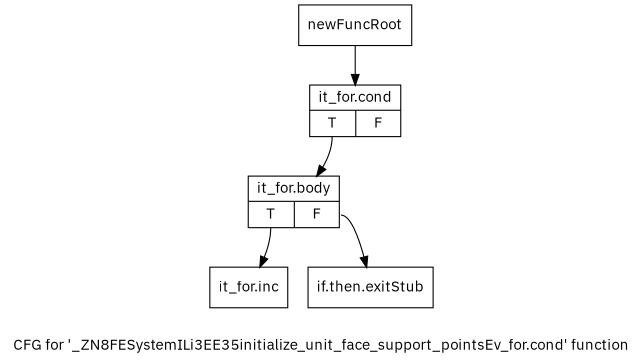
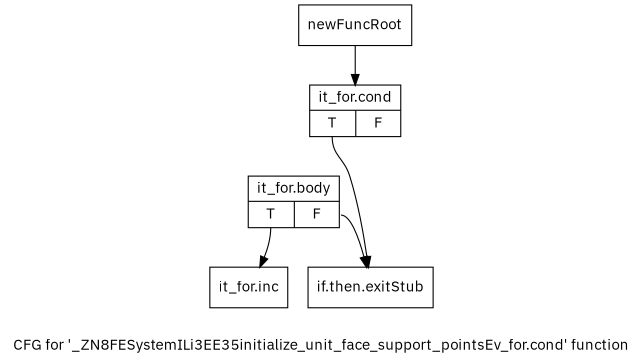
edge "it_for.cond" -> "it_for.body": now "it_for.cond" -> "if.then.exitStub"
